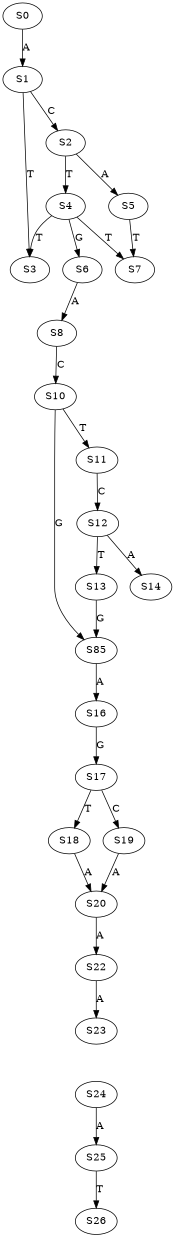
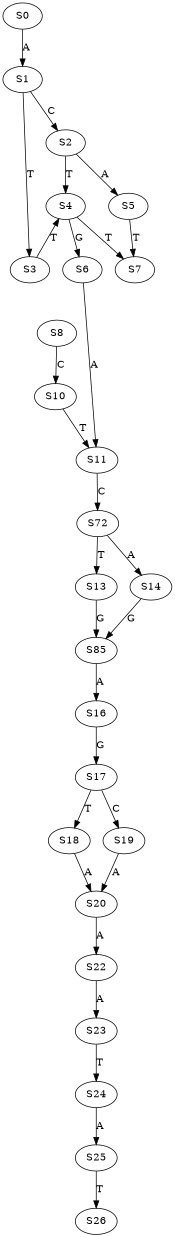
edge "S4" -> "S3": reversed
edge "S6" -> "S8": now "S6" -> "S11"
node "S12": label "S12" -> "S72"
edge "S10" -> "S85": now "S14" -> "S85"
edge "S23" -> "S24": added, label "T"
